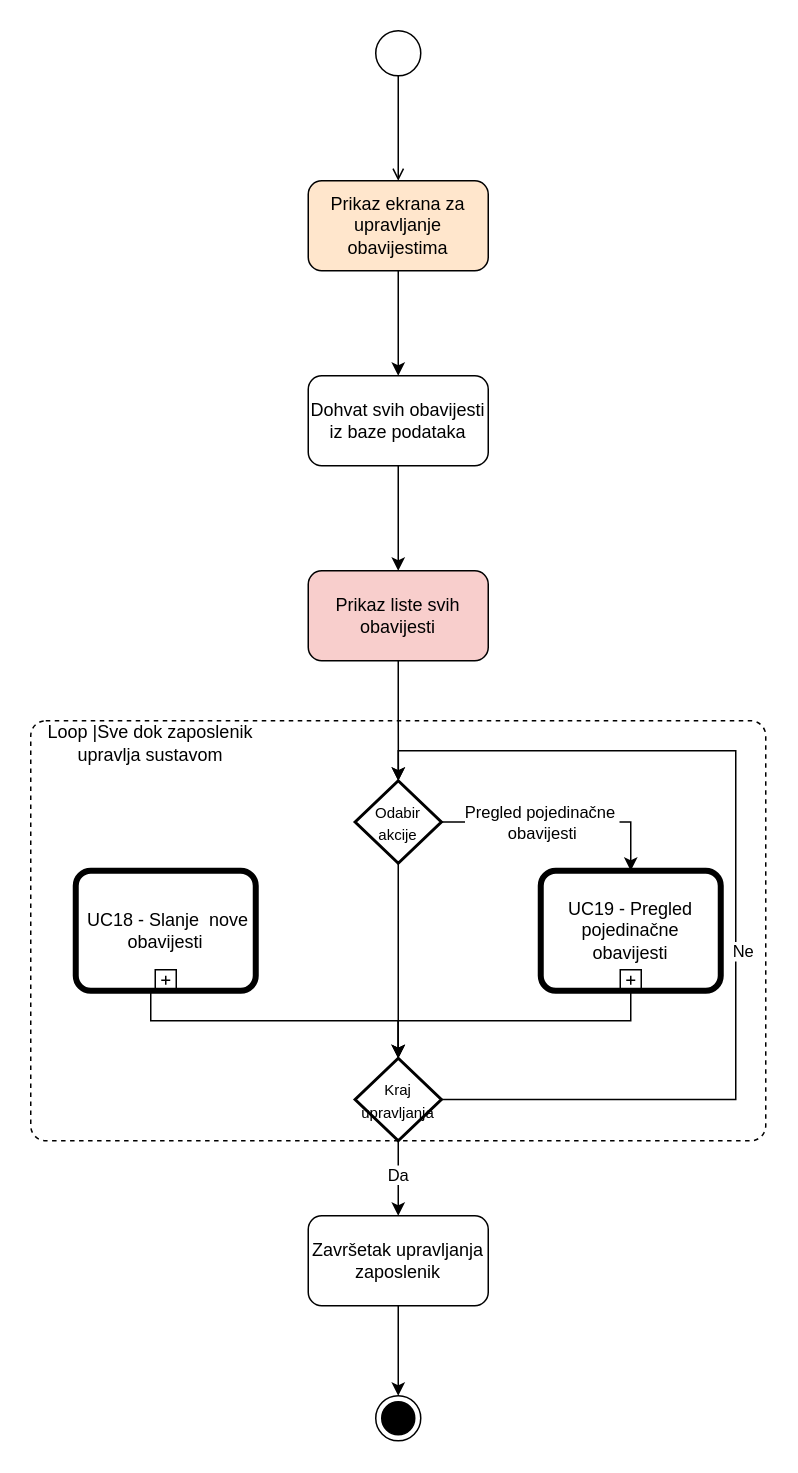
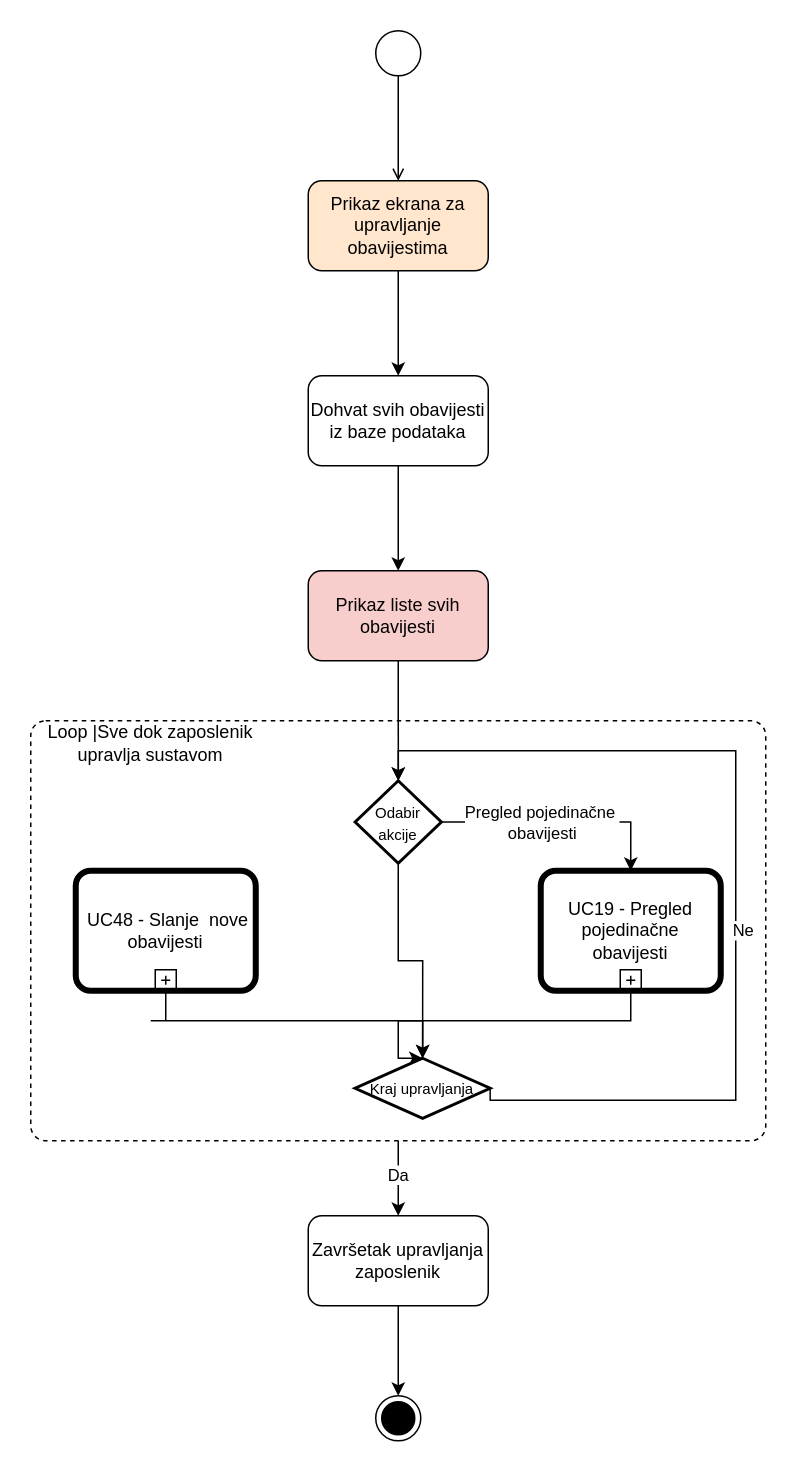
node "UC18 - Slanje nove obavijesti": label "UC18 - Slanje nove obavijesti" -> "UC48 - Slanje nove obavijesti"
node "Kraj upravljanja": size 86x83 -> 135x60
